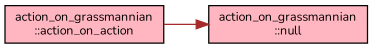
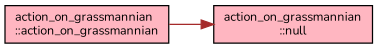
node "action_on_grassmannian ::action_on_action": label "action_on_grassmannian ::action_on_action" -> "action_on_grassmannian ::action_on_grassmannian"
